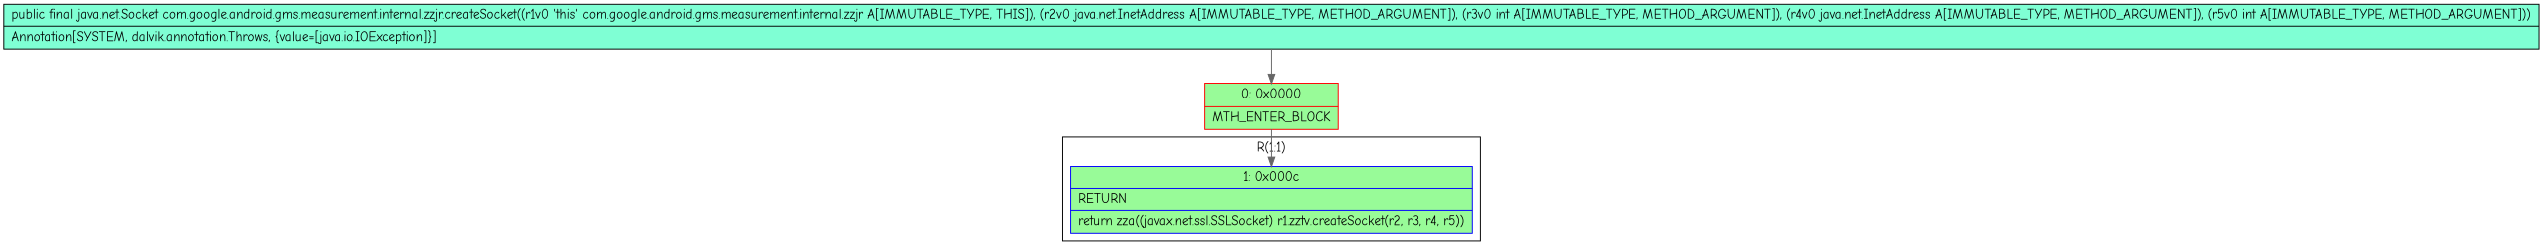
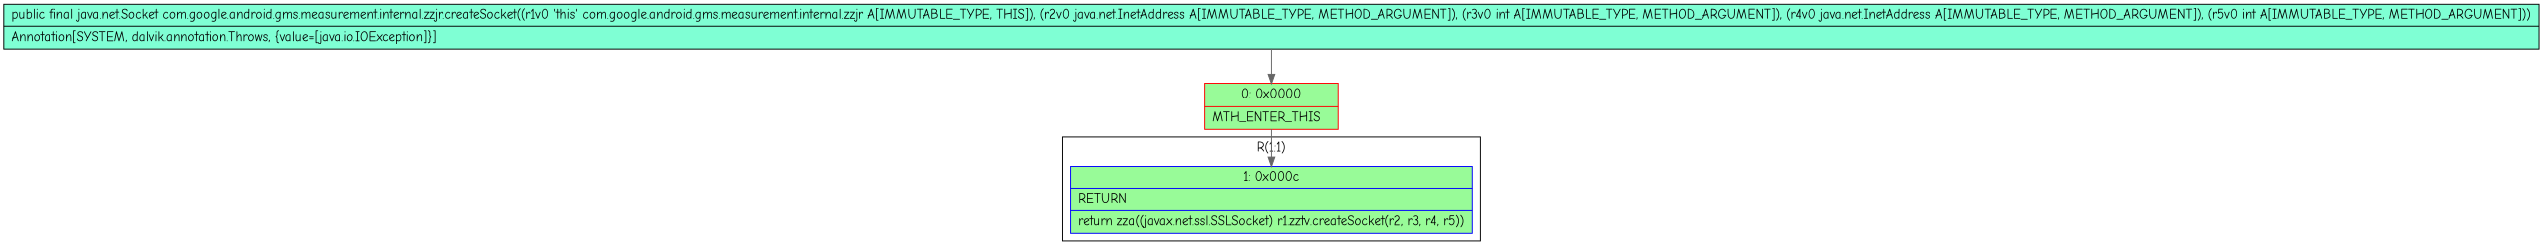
node "0: 0x0000": text "MTH_ENTER_BLOCK" -> "MTH_ENTER_THIS"
